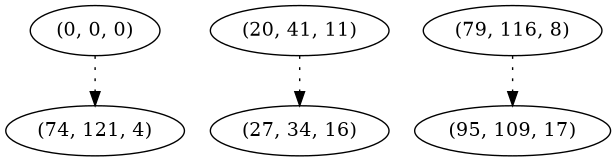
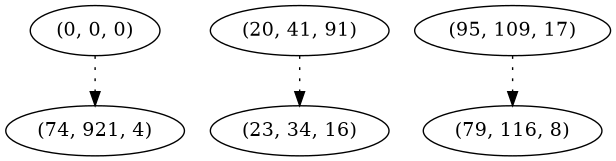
node "(20, 41, 11)": label "(20, 41, 11)" -> "(20, 41, 91)"
edge "(79, 116, 8)" -> "(95, 109, 17)": reversed
node "(74, 121, 4)": label "(74, 121, 4)" -> "(74, 921, 4)"
node "(27, 34, 16)": label "(27, 34, 16)" -> "(23, 34, 16)"
